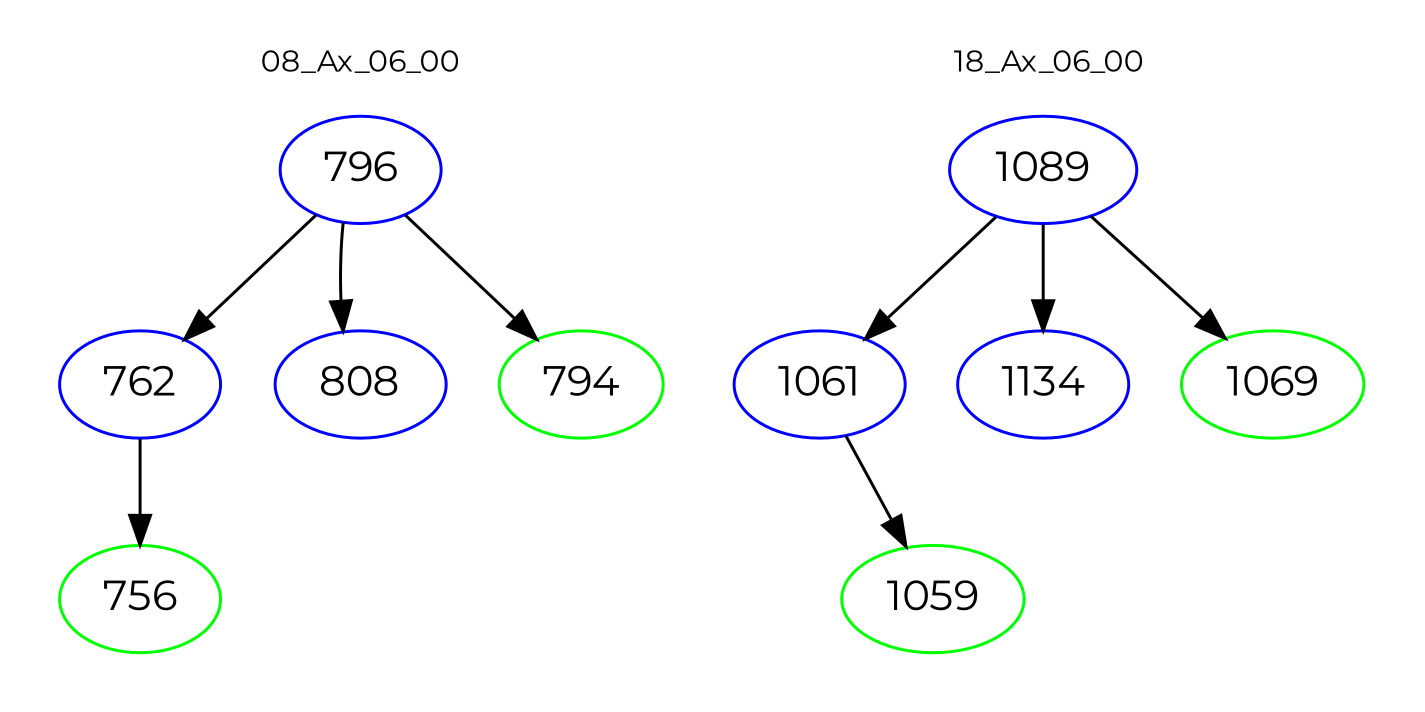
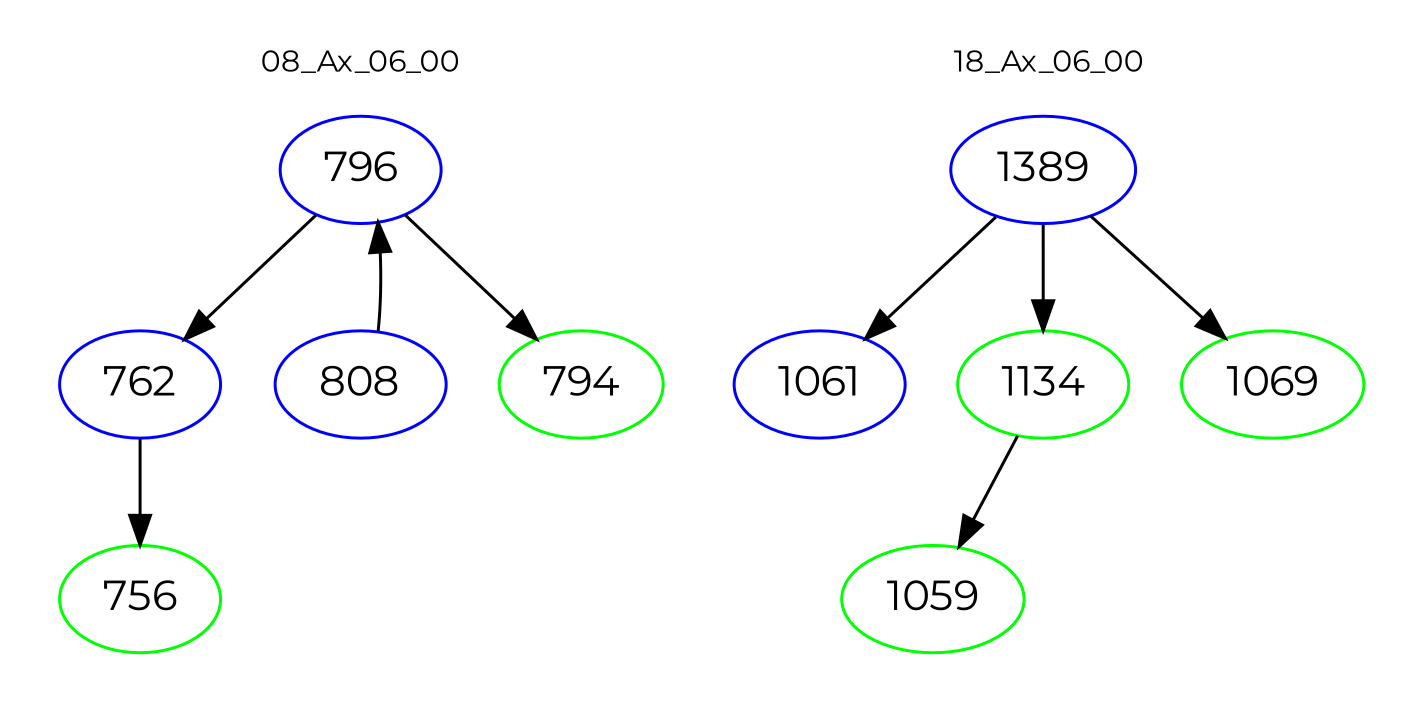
node "1089": label "1089" -> "1389"
edge "796" -> "808": reversed
node "1134": color blue -> green
edge "1061" -> "1059": now "1134" -> "1059"
